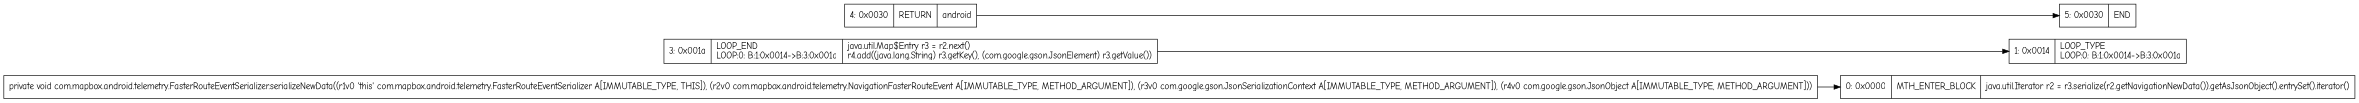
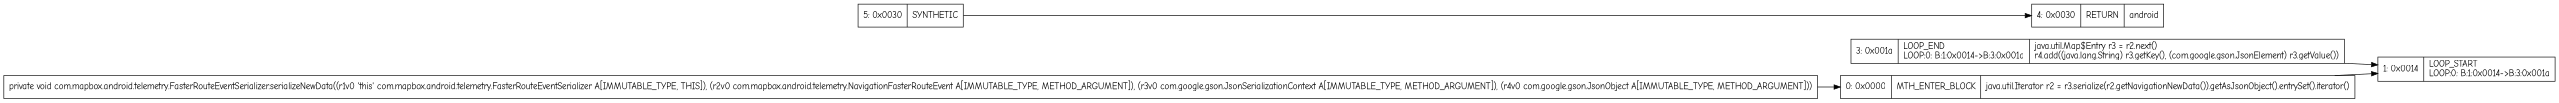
node "5: 0x0030": text "END" -> "SYNTHETIC"
edge "4: 0x0030" -> "5: 0x0030": reversed
node "1: 0x0014": text "LOOP_TYPE" -> "LOOP_START"
edge "0: 0x0000" -> "1: 0x0014": added
